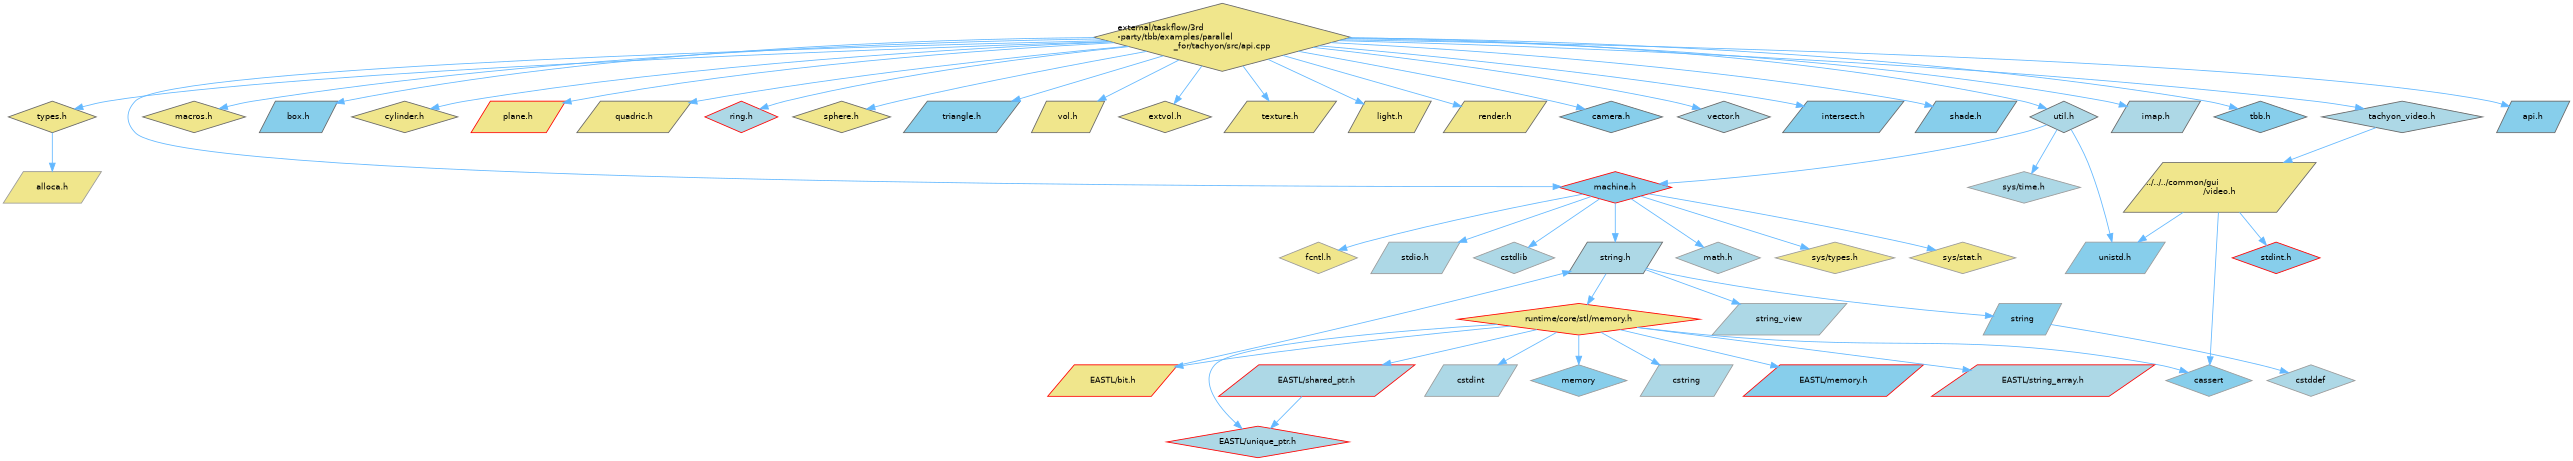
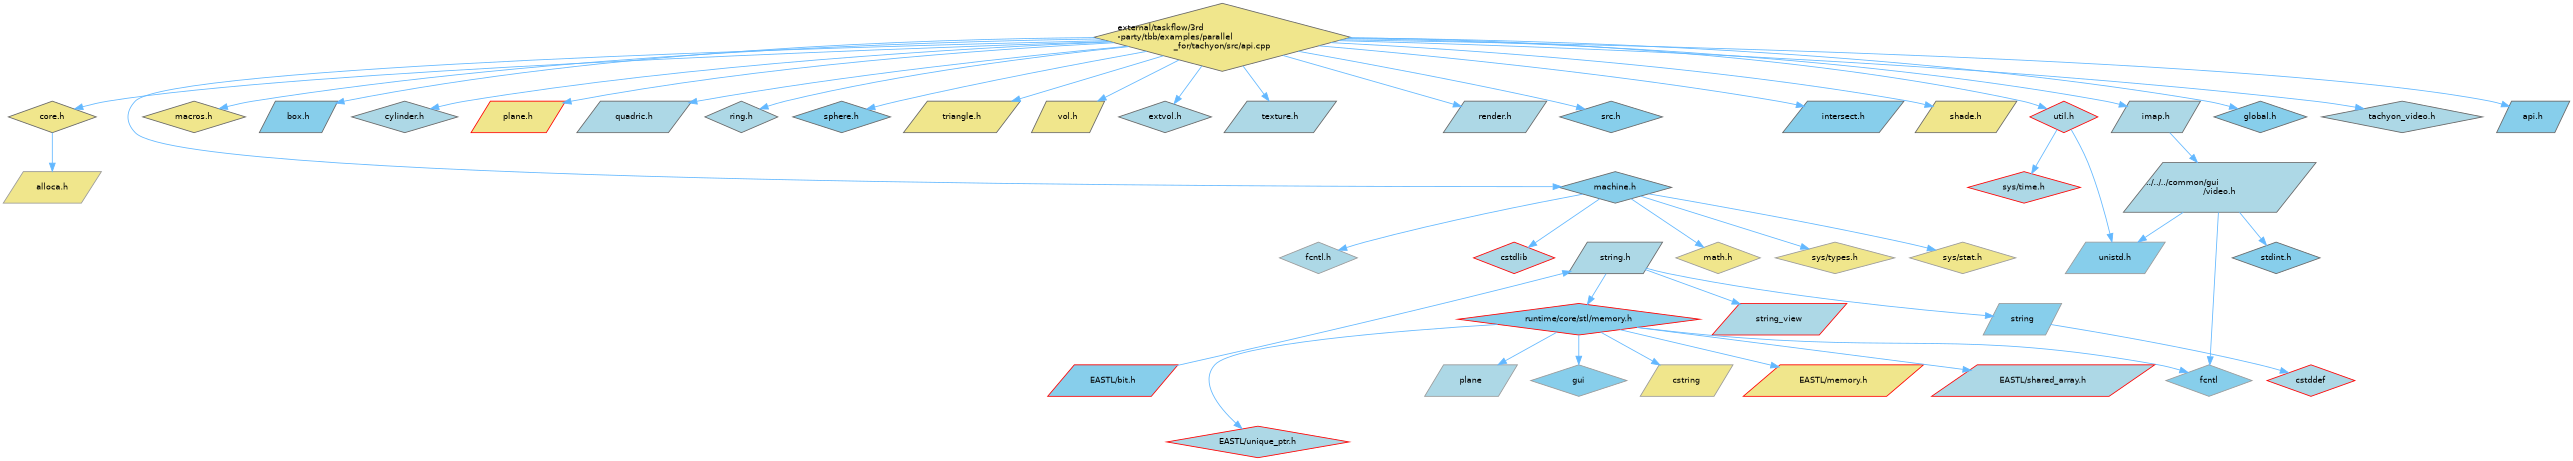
node "types.h": label "types.h" -> "core.h"
node "cylinder.h": fillcolor khaki -> lightblue
node "quadric.h": fillcolor khaki -> lightblue
node "ring.h": color red -> grey40
node "sphere.h": fillcolor khaki -> skyblue
node "triangle.h": fillcolor skyblue -> khaki
node "extvol.h": fillcolor khaki -> lightblue
node "texture.h": fillcolor khaki -> lightblue
node "light.h": removed
node "render.h": fillcolor khaki -> lightblue
node "camera.h": label "camera.h" -> "src.h"
node "vector.h": removed
node "shade.h": fillcolor skyblue -> khaki
node "util.h": color grey40 -> red
node "tbb.h": label "tbb.h" -> "global.h"
edge "tachyon_video.h" -> "../../../common/gui /video.h": now "imap.h" -> "../../../common/gui /video.h"
edge "util.h" -> "machine.h": removed
node "machine.h": color red -> grey40
node "sys/time.h": color grey60 -> red
node "../../../common/gui /video.h": fillcolor khaki -> lightblue
edge "machine.h" -> "string.h": removed
node "fcntl.h": fillcolor khaki -> lightblue
node "stdio.h": removed
node "cstdlib": color grey60 -> red
node "math.h": fillcolor lightblue -> khaki
node "stdint.h": color red -> grey40
node "runtime/core/stl/memory.h": fillcolor khaki -> skyblue
node "string_view": color grey60 -> red
edge "runtime/core/stl/memory.h" -> "EASTL/bit.h": removed
node "EASTL/bit.h": fillcolor khaki -> skyblue
node "EASTL/shared_ptr.h": removed
node "cstdint": label "cstdint" -> "plane"
node "memory": label "memory" -> "gui"
node "cstring": fillcolor lightblue -> khaki
node "EASTL/memory.h": fillcolor skyblue -> khaki
node "EASTL/string_array.h": label "EASTL/string_array.h" -> "EASTL/shared_array.h"
node "cassert": label "cassert" -> "fcntl"
node "cstddef": color grey60 -> red
